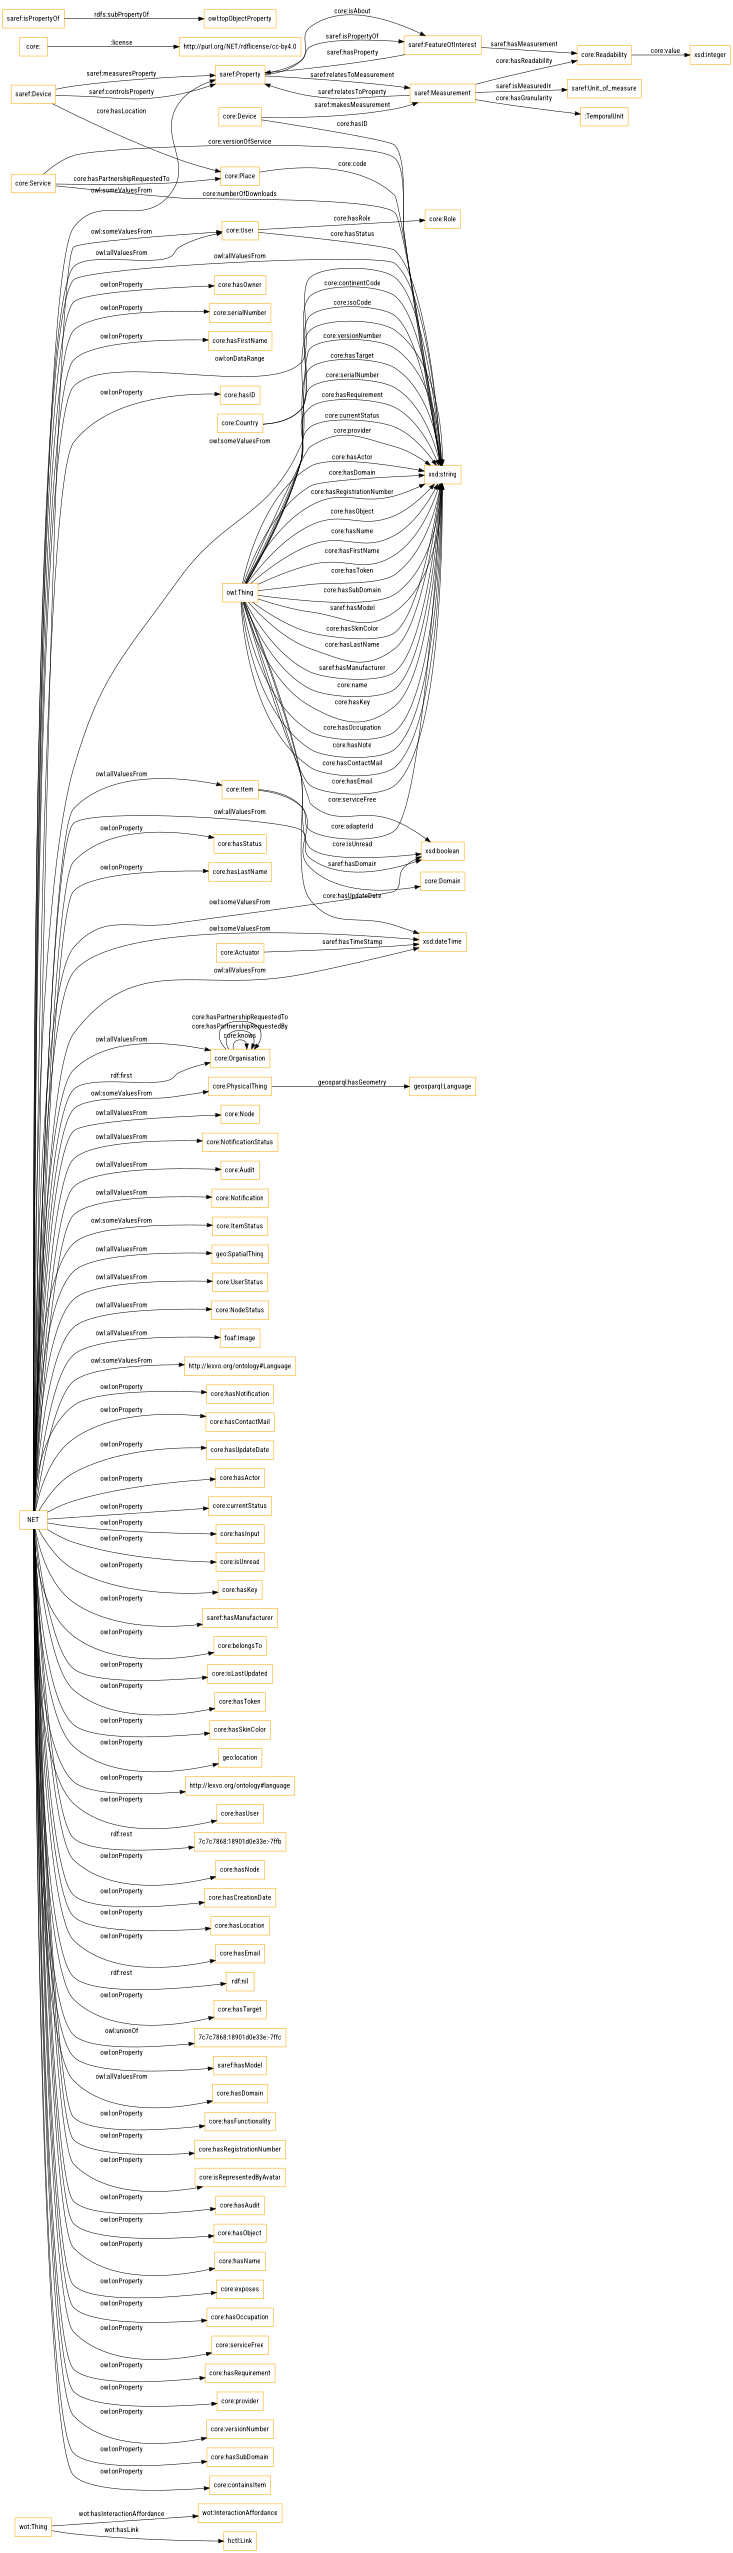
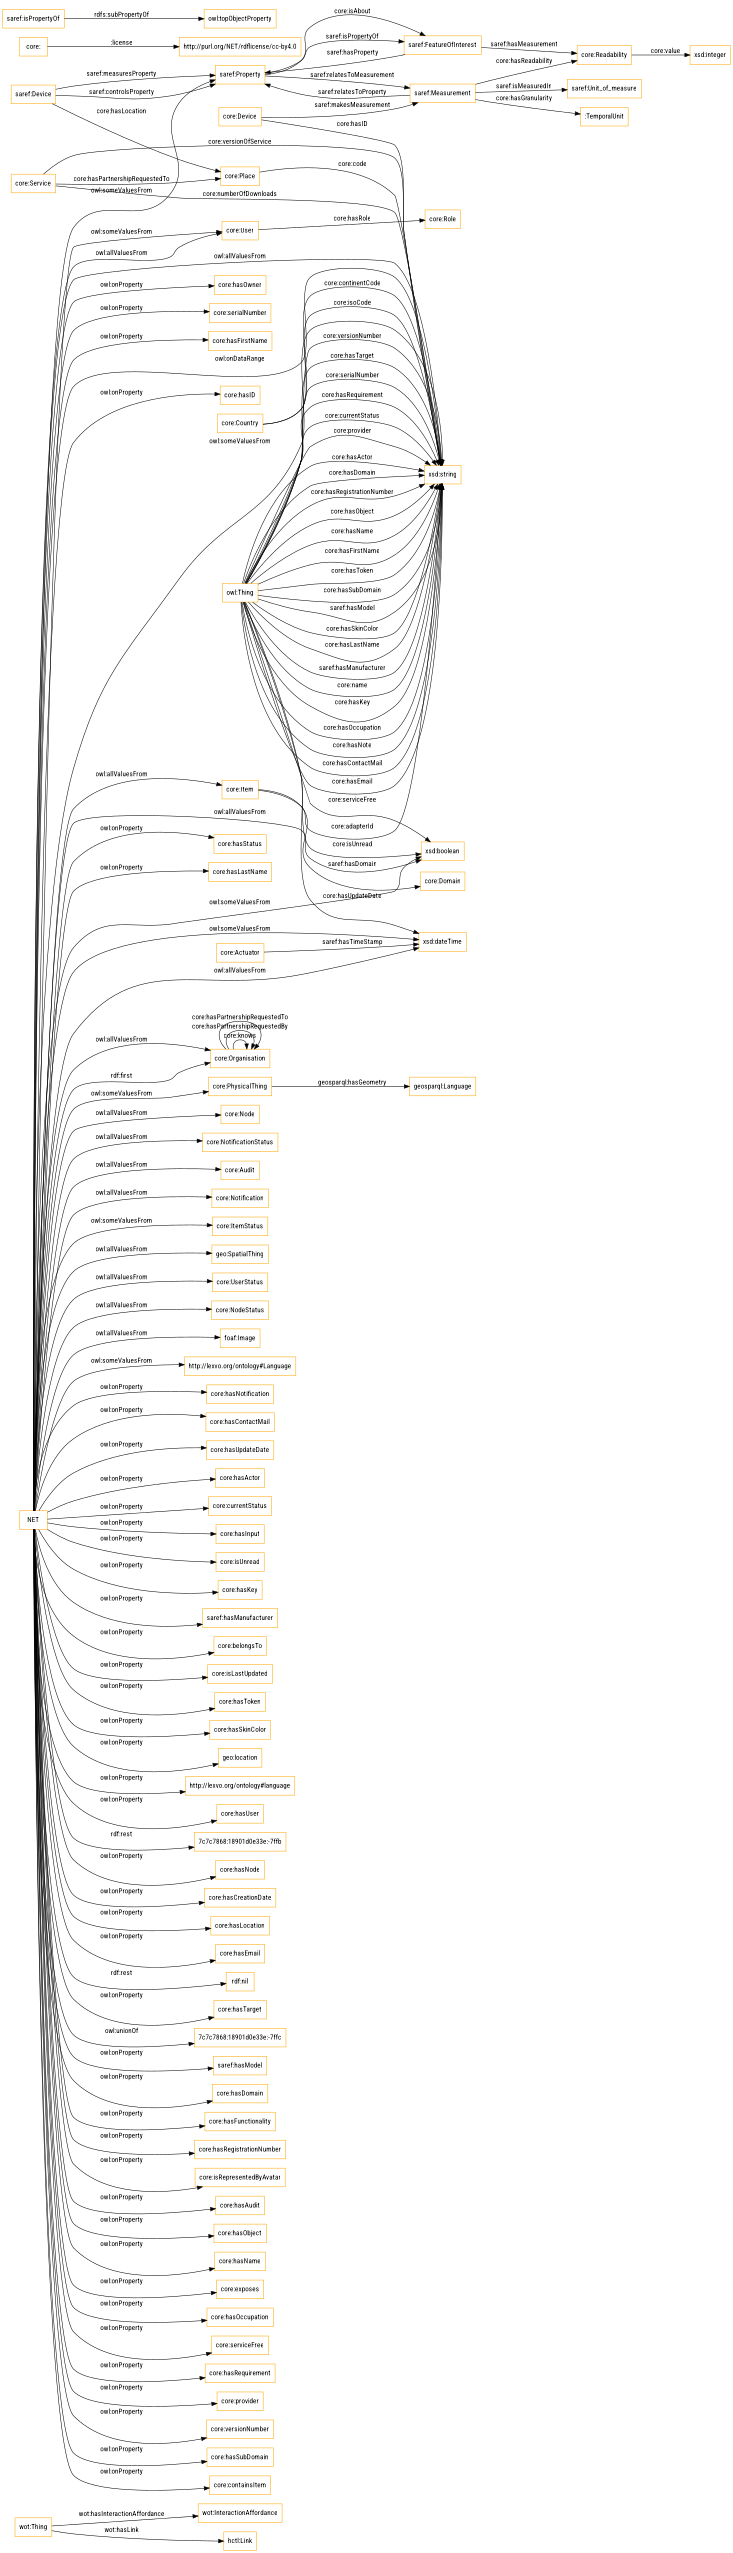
edge "core:User" -> "xsd:string": removed, label "core:hasStatus"
edge "NET" -> "core:hasDomain": label "owl:allValuesFrom" -> "owl:onProperty"
